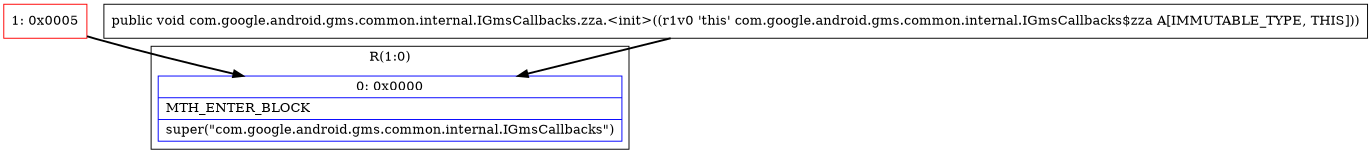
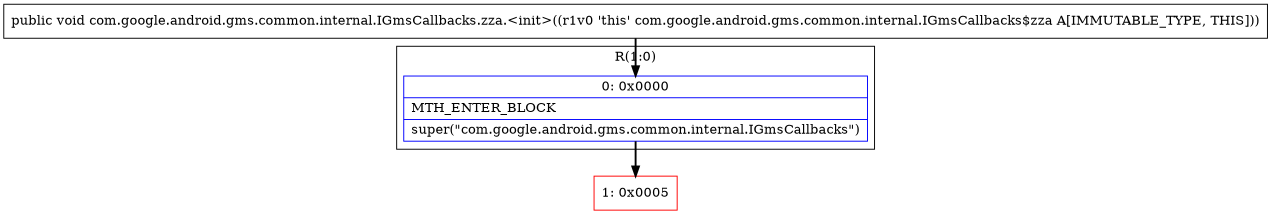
edge "1: 0x0005" -> "0: 0x0000": reversed
